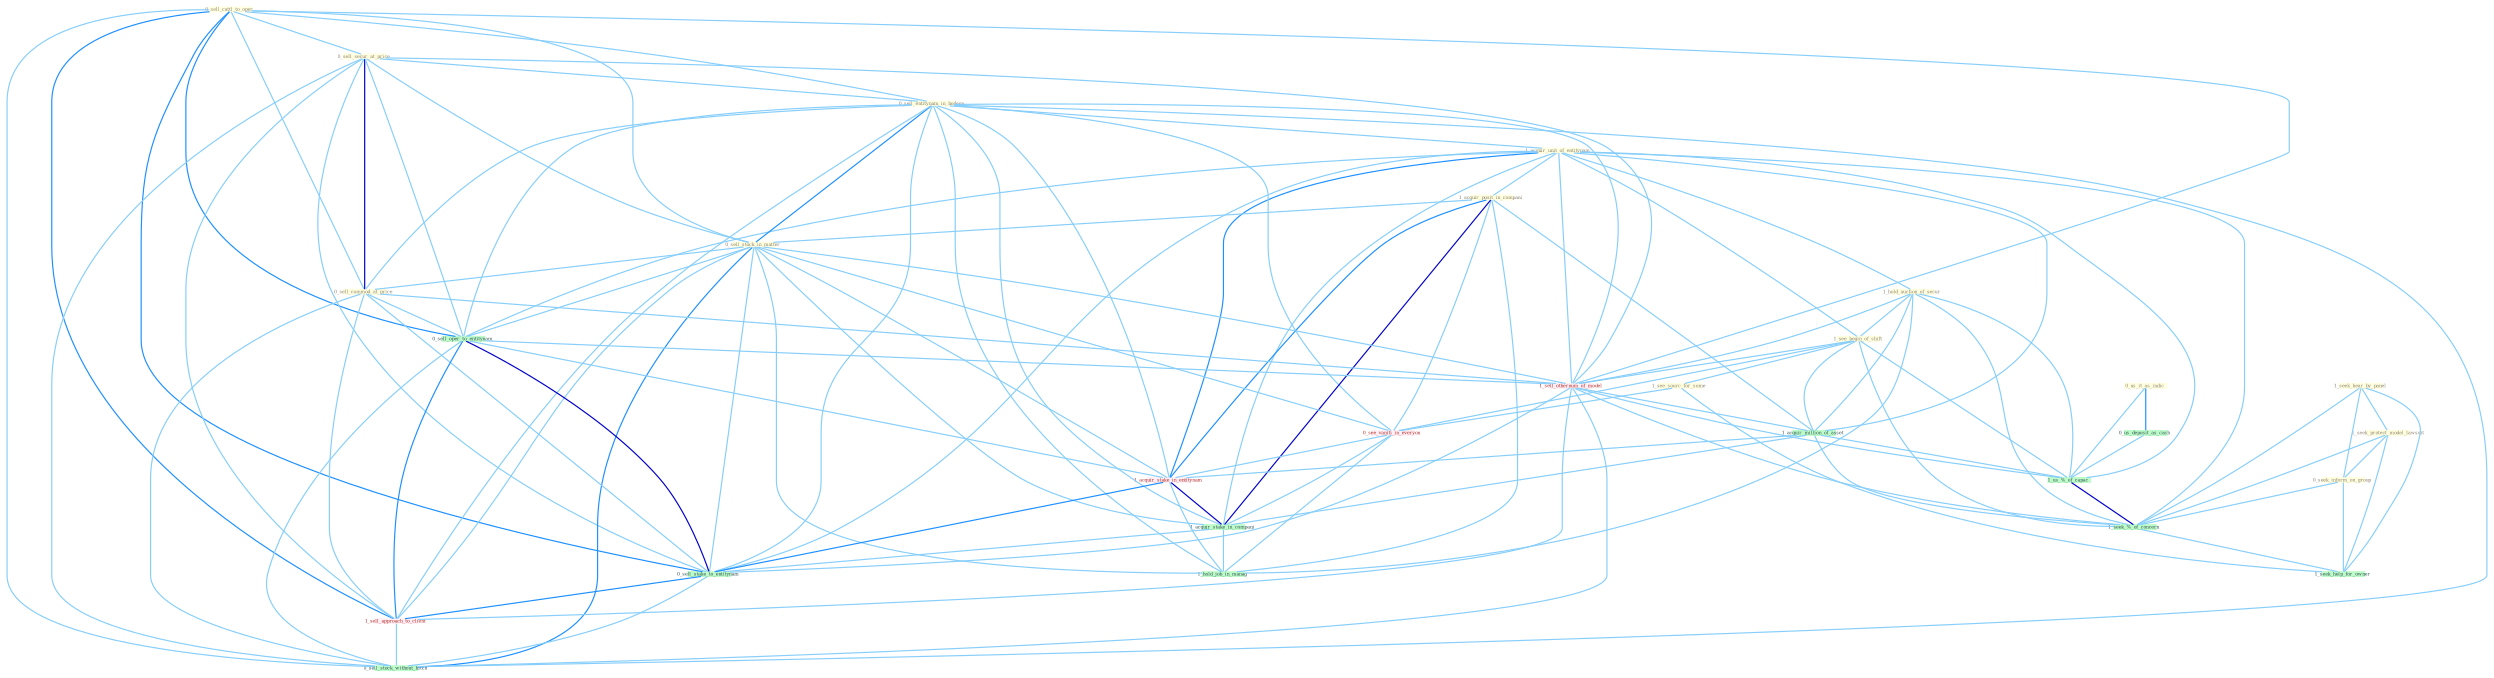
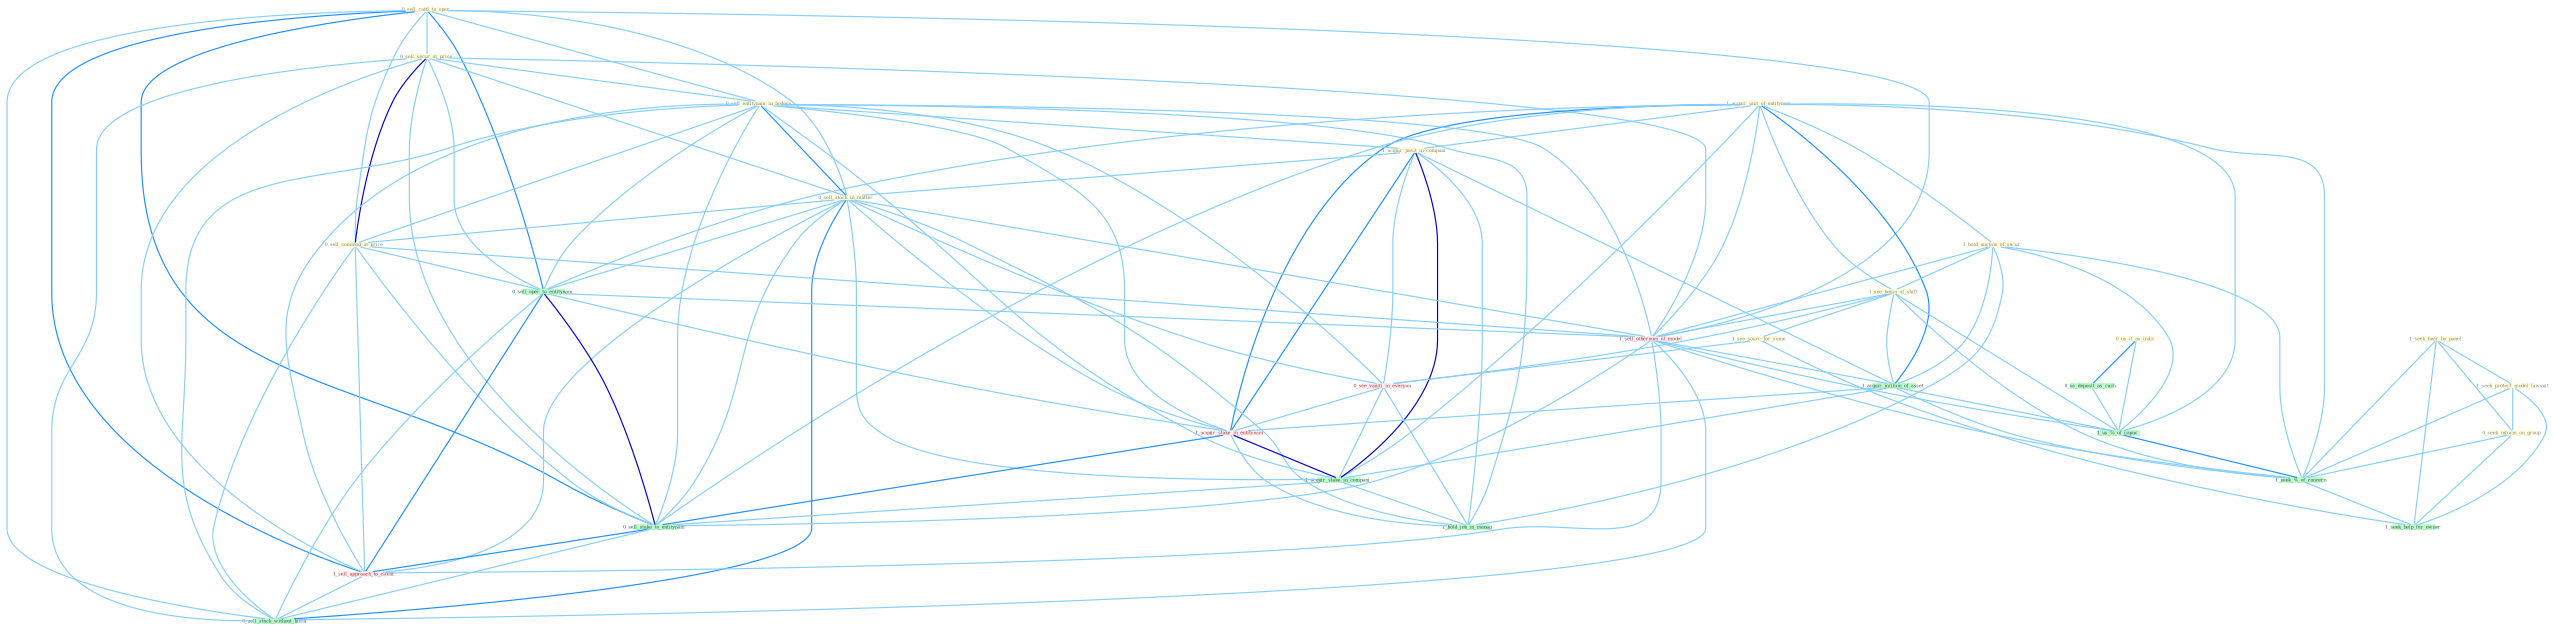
edge "0_sell_entitynam_in_bodega" -- "1_acquir_unit_of_entitynam": now "0_sell_entitynam_in_bodega" -- "1_acquir_posit_in_compani"
edge "1_acquir_unit_of_entitynam" -- "1_acquir_million_of_asset": color #87cefa -> #1e90ff
edge "1_us_%_of_capac" -- "1_seek_%_of_concern": color #0000cd -> #1e90ff
